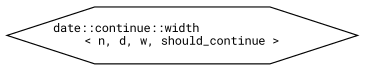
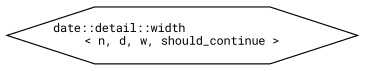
node "date::continue::width < n, d, w, should_continue >": label "date::continue::width < n, d, w, should_continue >" -> "date::detail::width < n, d, w, should_continue >"
